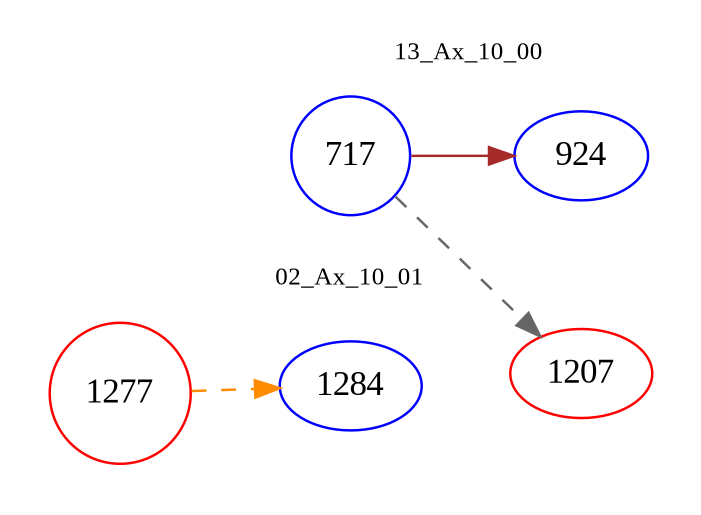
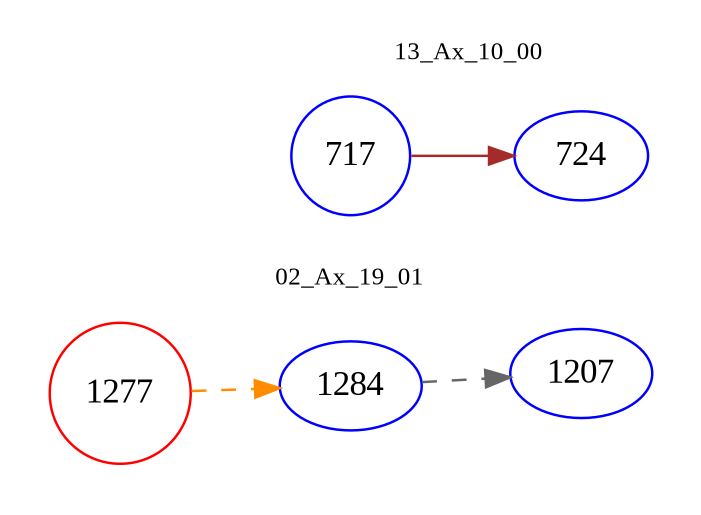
node "924": label "924" -> "724"
edge "717" -> "1207": now "1284" -> "1207"
cluster "02_Ax_10_01": label "02_Ax_10_01" -> "02_Ax_19_01"
node "1207": color red -> blue
